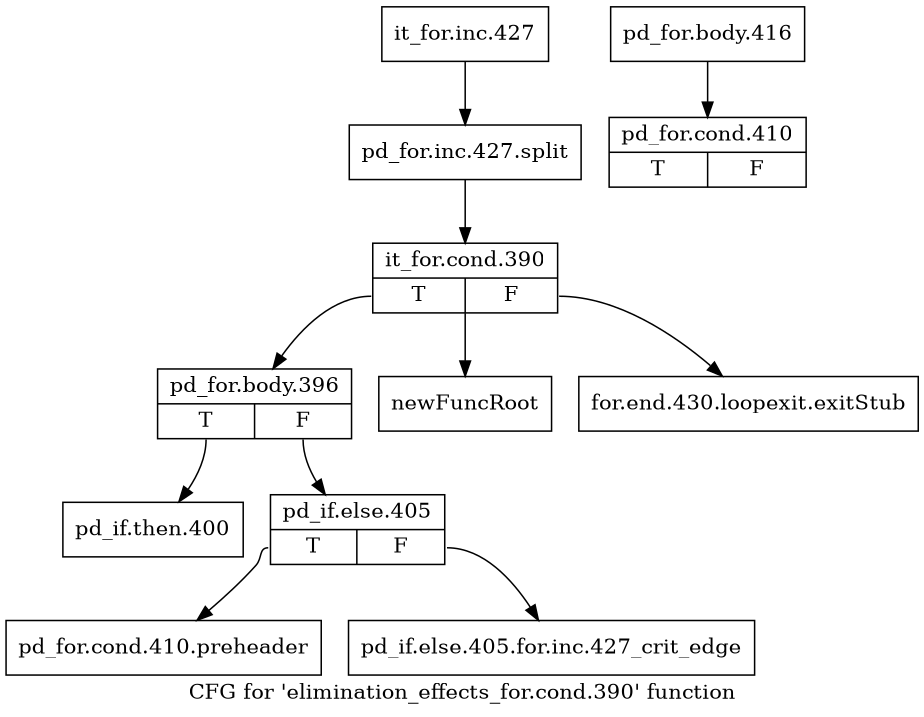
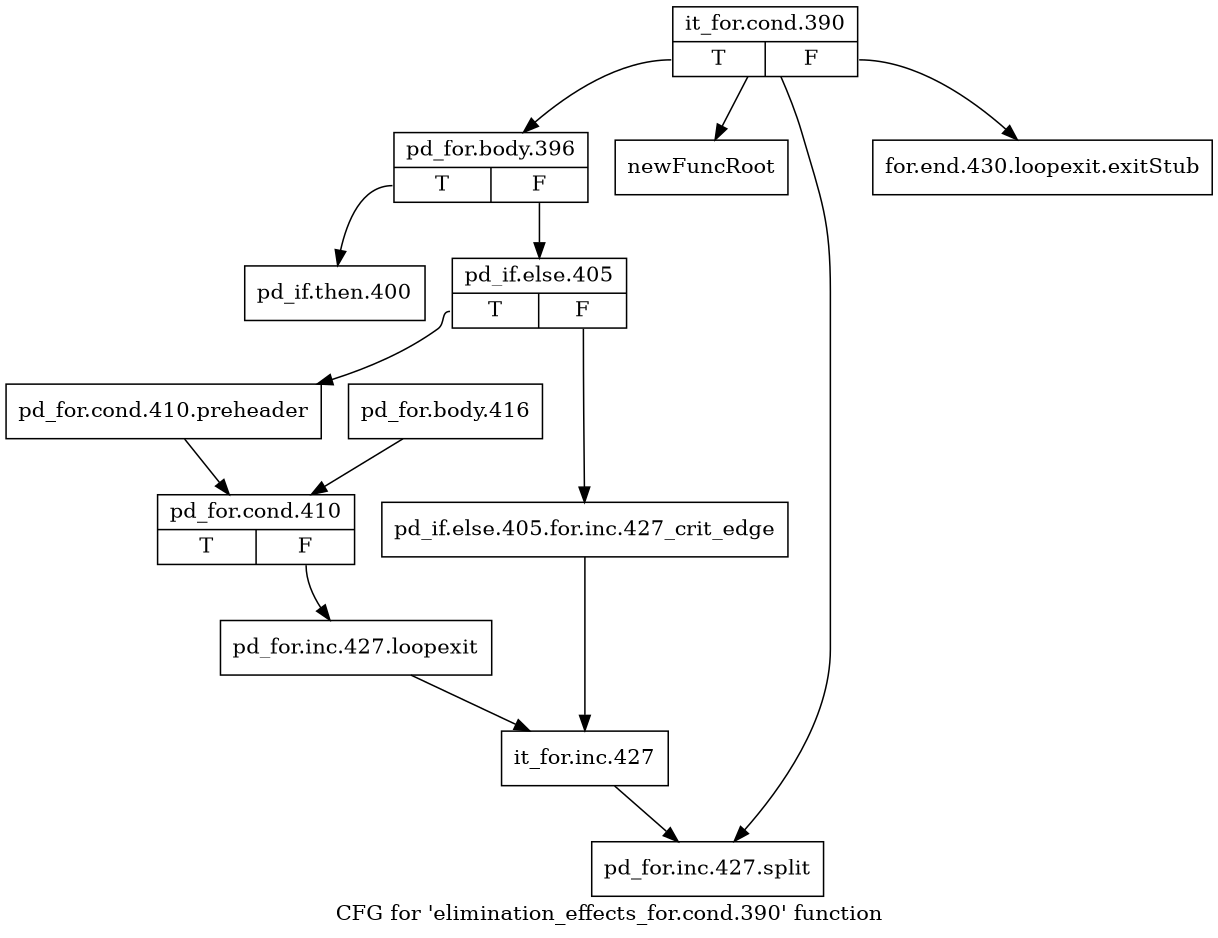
edge "pd_for.inc.427.split" -> "it_for.cond.390": reversed
edge "pd_for.cond.410.preheader" -> "pd_for.cond.410": added
edge "pd_if.else.405.for.inc.427_crit_edge" -> "it_for.inc.427": added
node "pd_for.inc.427.loopexit": added
